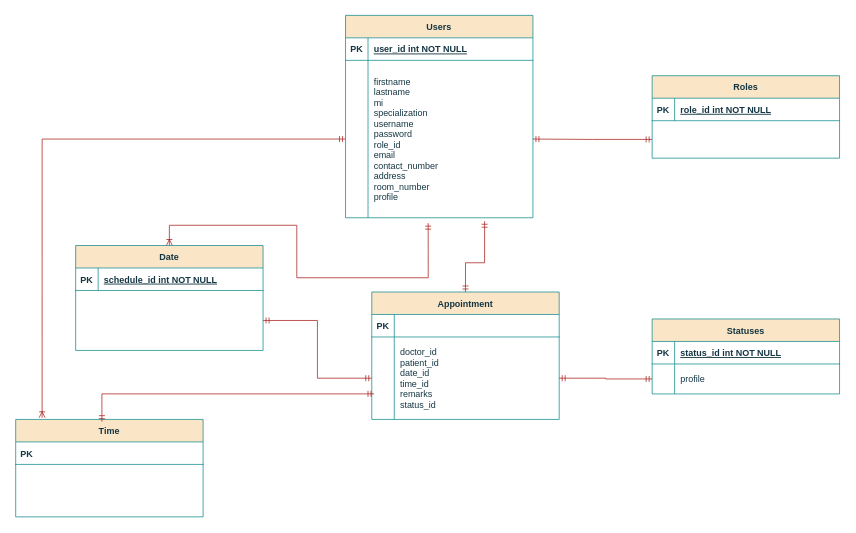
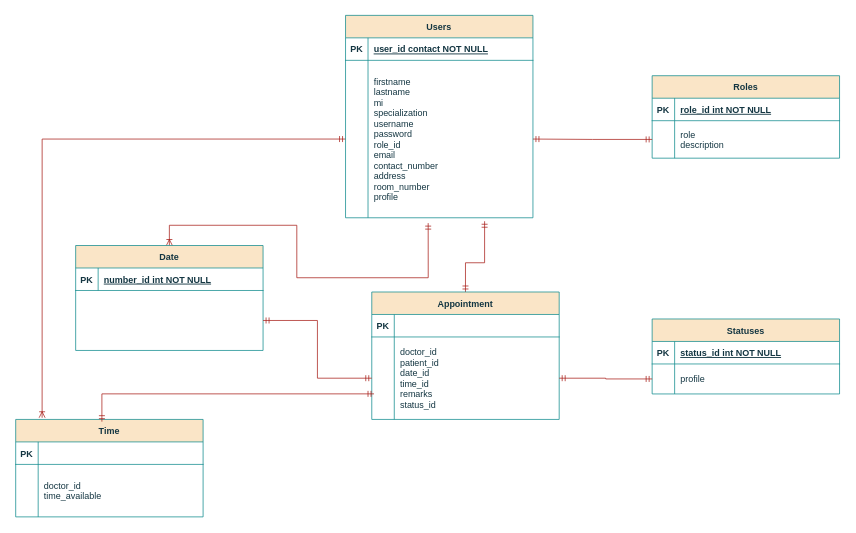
node "user_id int NOT NULL": label "user_id int NOT NULL" -> "user_id contact NOT NULL"
node "role description": added
node "schedule_id int NOT NULL": label "schedule_id int NOT NULL" -> "number_id int NOT NULL"
node "doctor_id time_available": added
